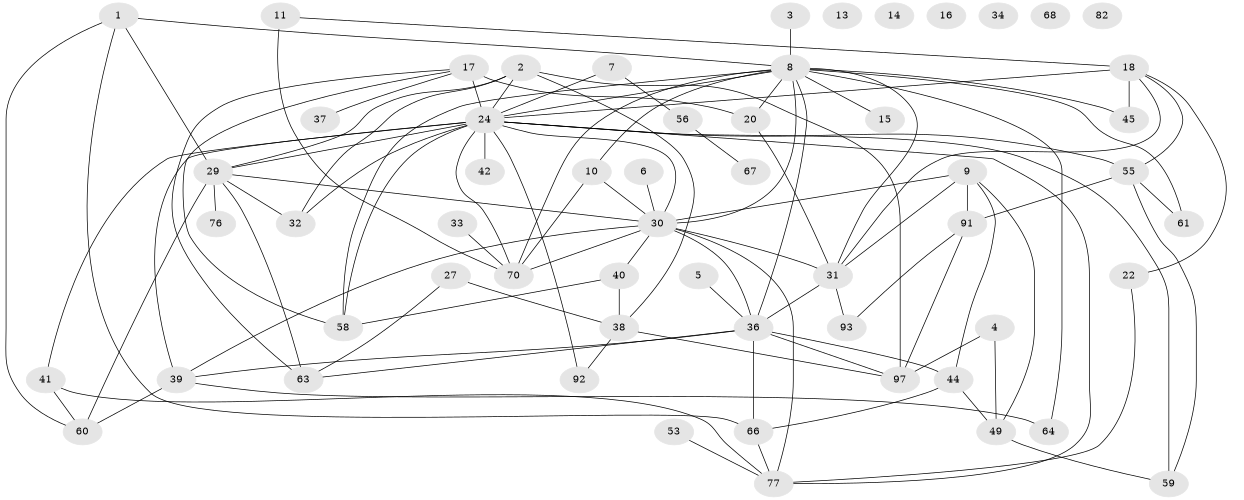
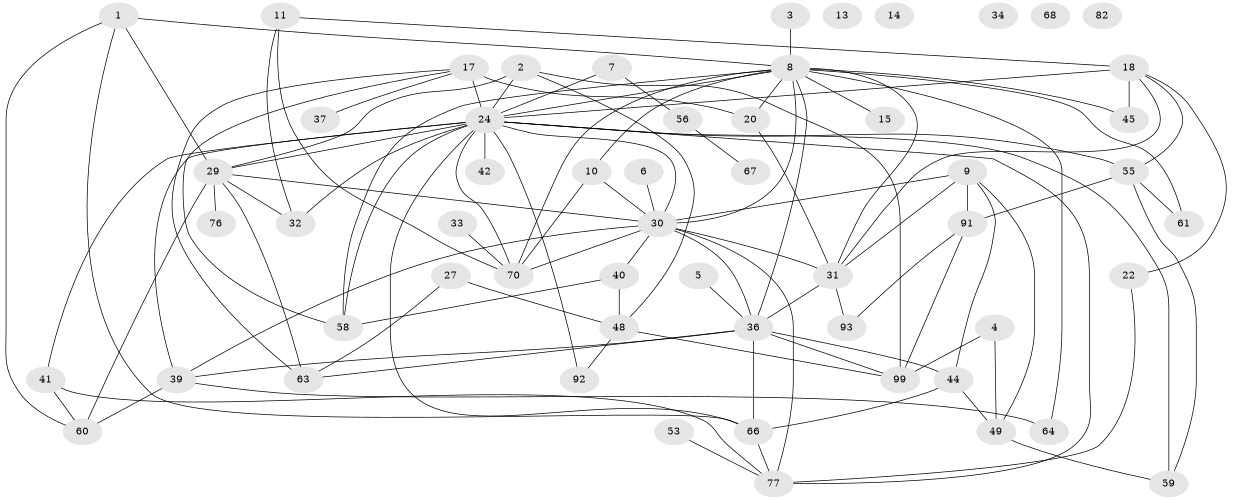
node "16": removed
edge "2" -- "32": now "11" -- "32"
node "38": label "38" -> "48"
node "97": label "97" -> "99"
edge "24" -- "66": added
